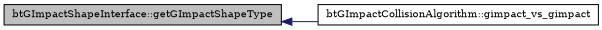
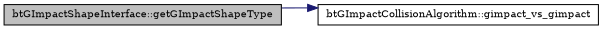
edge "btGImpactCollisionAlgorithm::gimpact_vs_gimpact" -> "btGImpactShapeInterface::getGImpactShapeType": reversed
